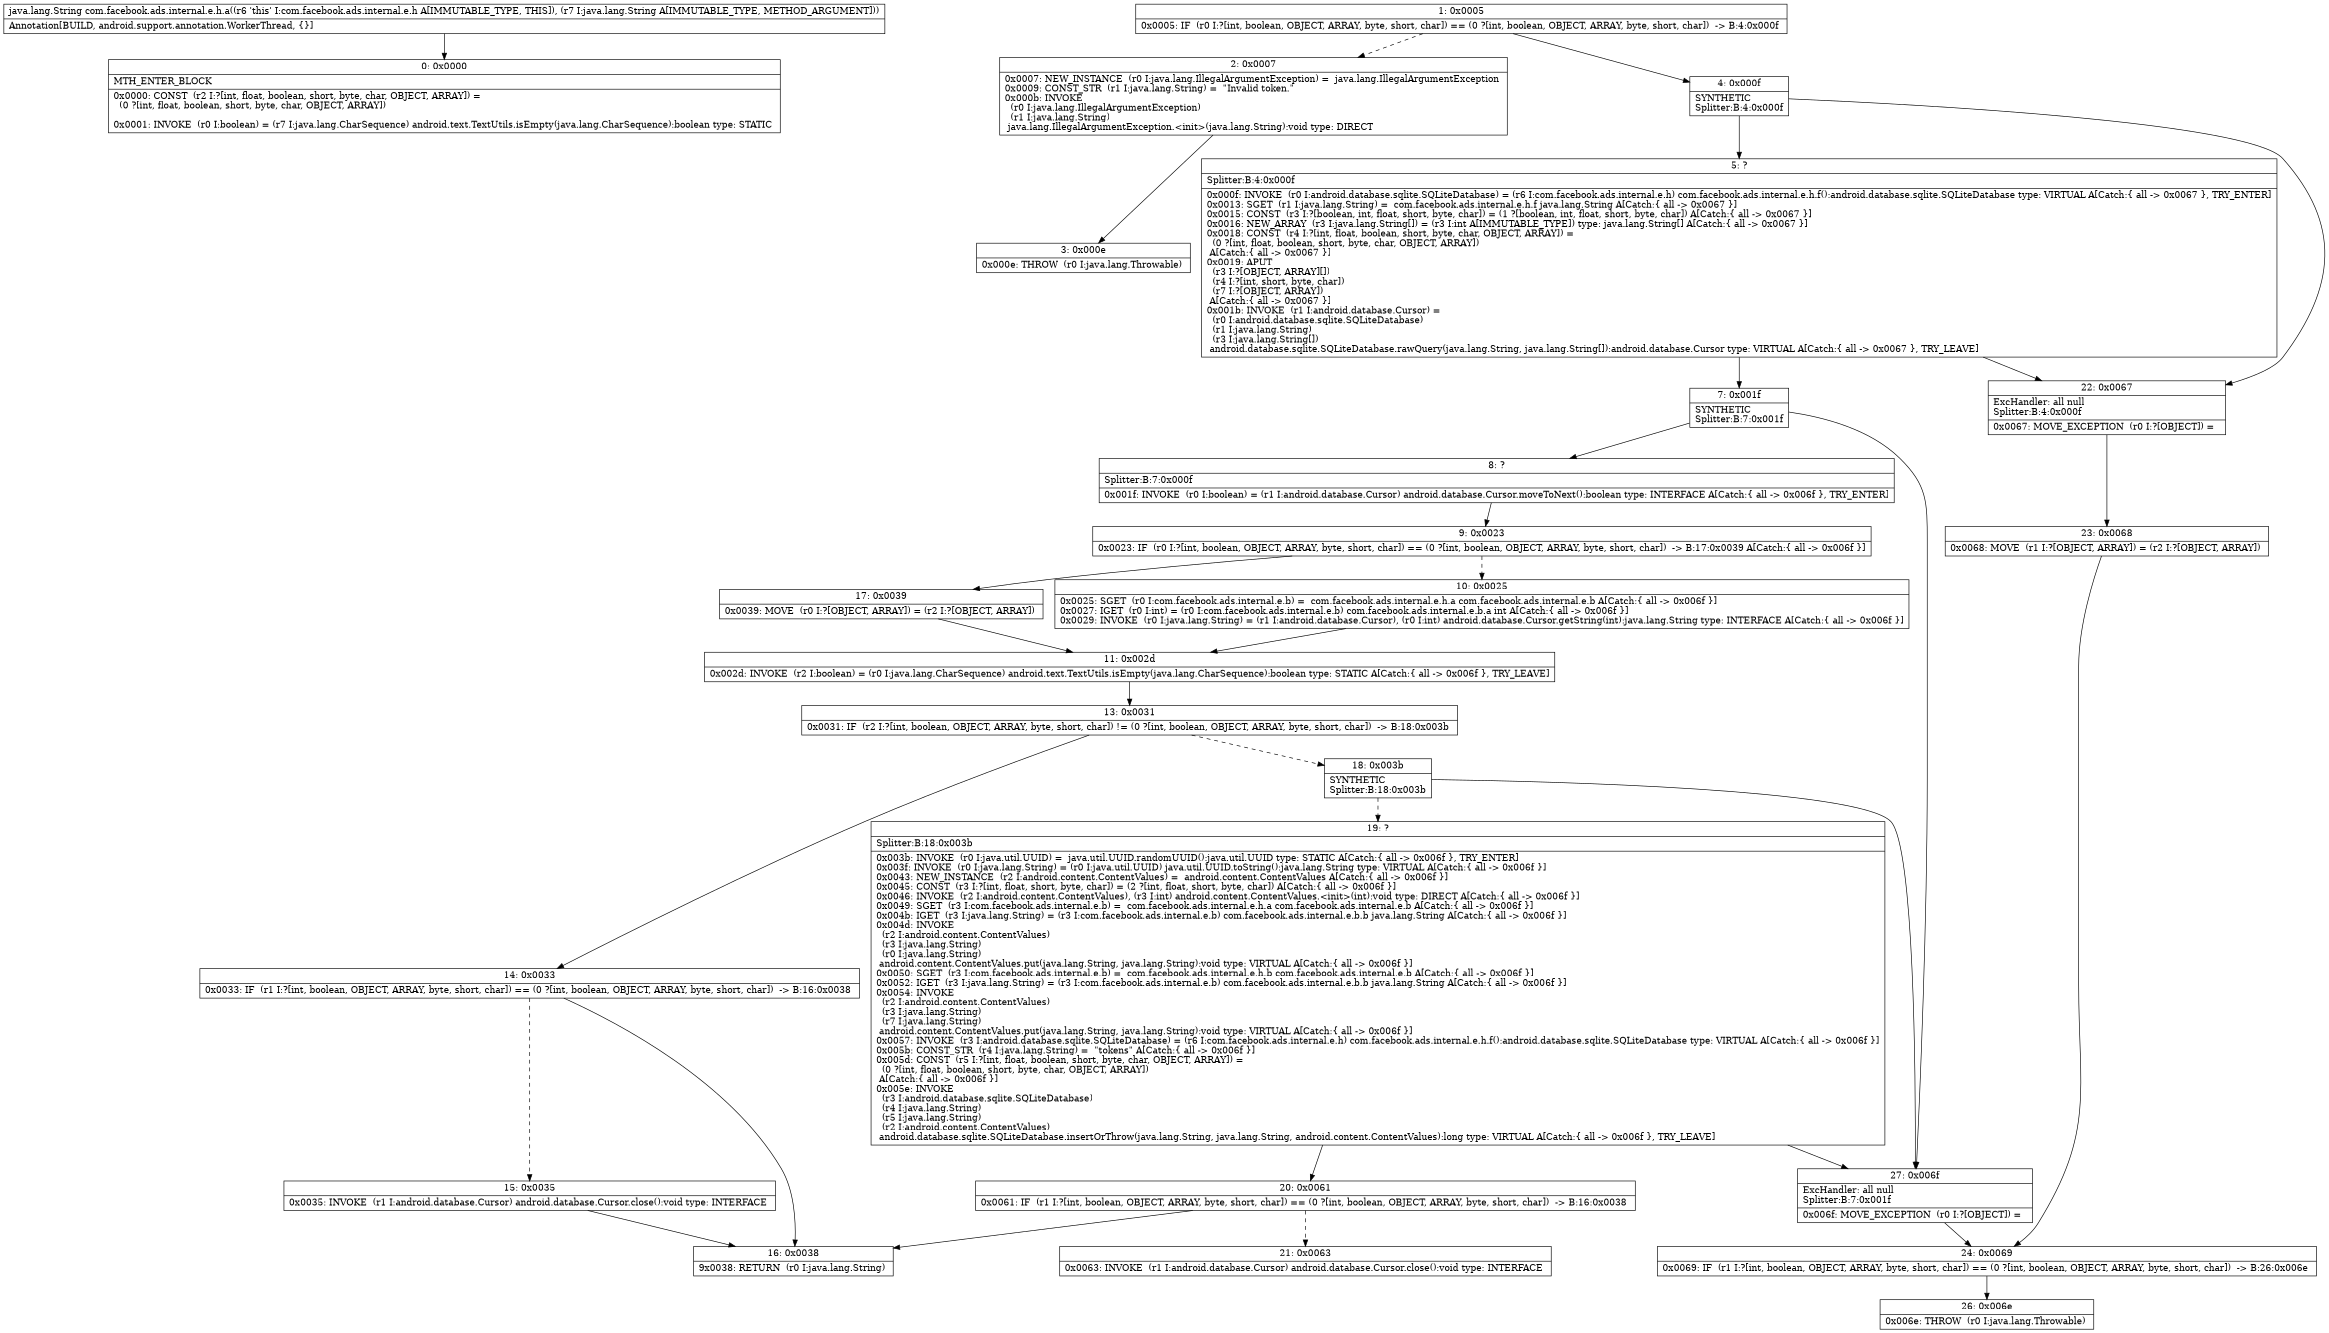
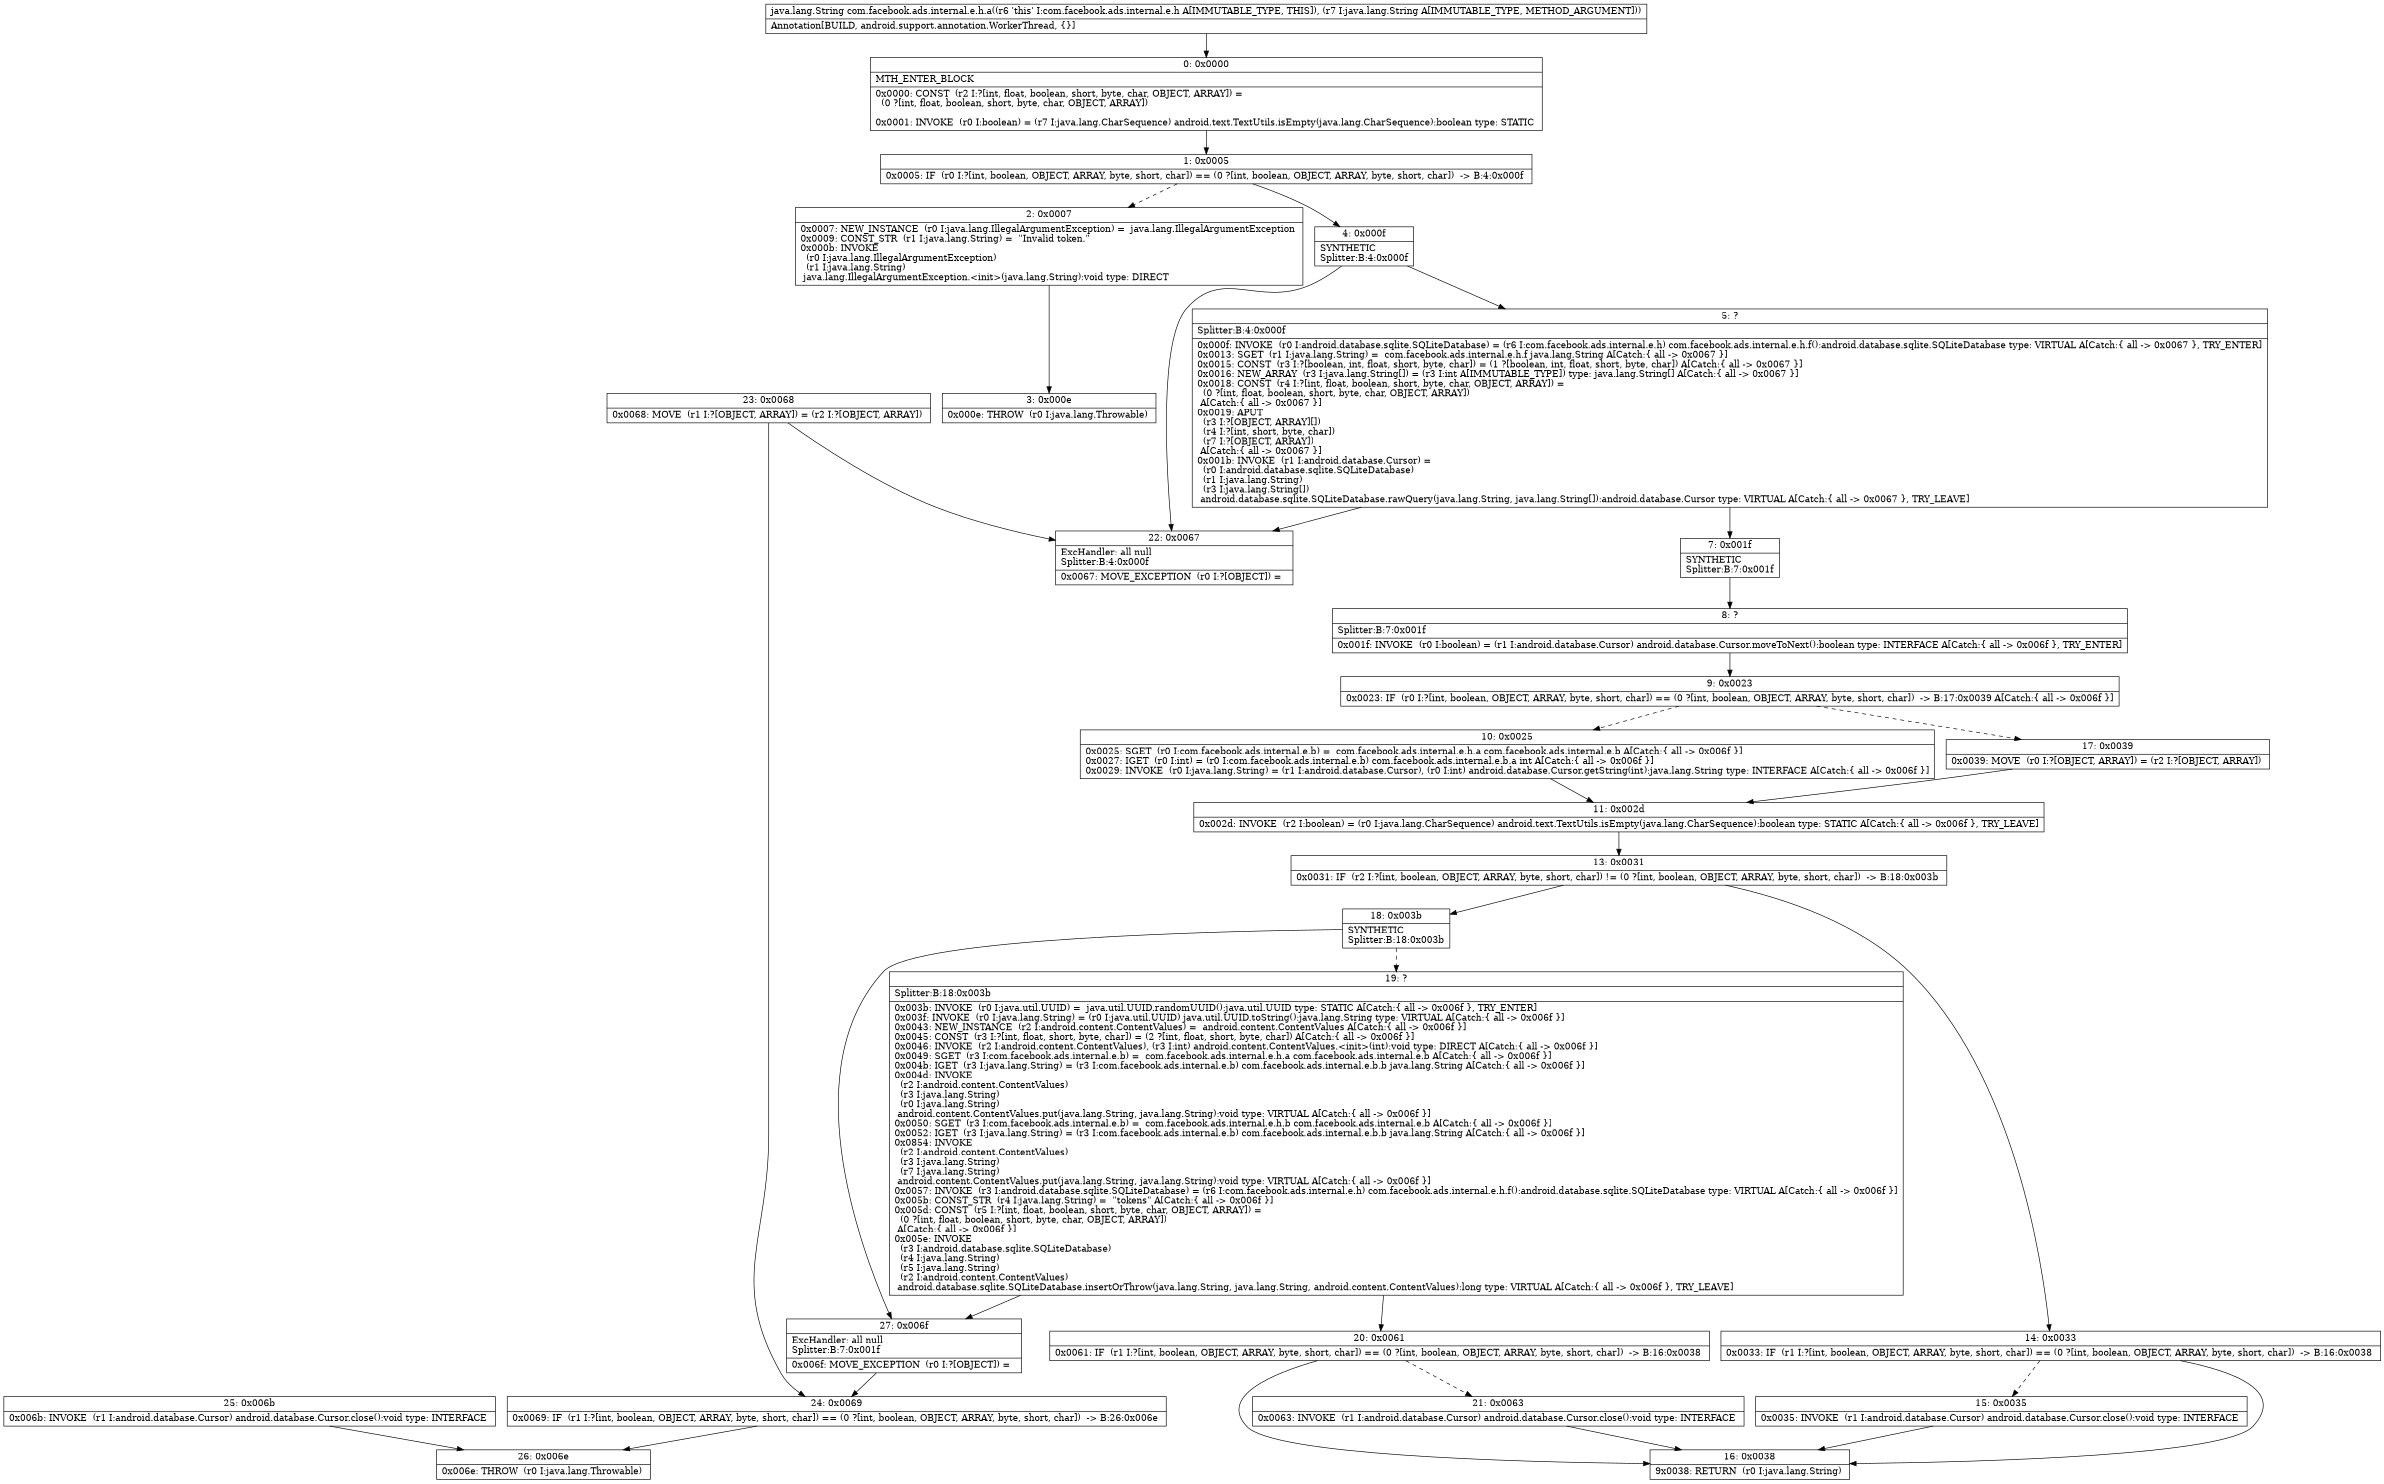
edge "0: 0x0000" -> "1: 0x0005": added
edge "22: 0x0067" -> "23: 0x0068": reversed
node "8: ?": text "Splitter:B:7:0x000f" -> "Splitter:B:7:0x001f"
edge "9: 0x0023" -> "17: 0x0039": style solid -> dashed
edge "7: 0x001f" -> "27: 0x006f": removed
edge "13: 0x0031" -> "18: 0x003b": style dashed -> solid
node "19: ?": text "0x0054: INVOKE" -> "0x0854: INVOKE"
node "25: 0x006b": added
edge "21: 0x0063" -> "16: 0x0038": added
